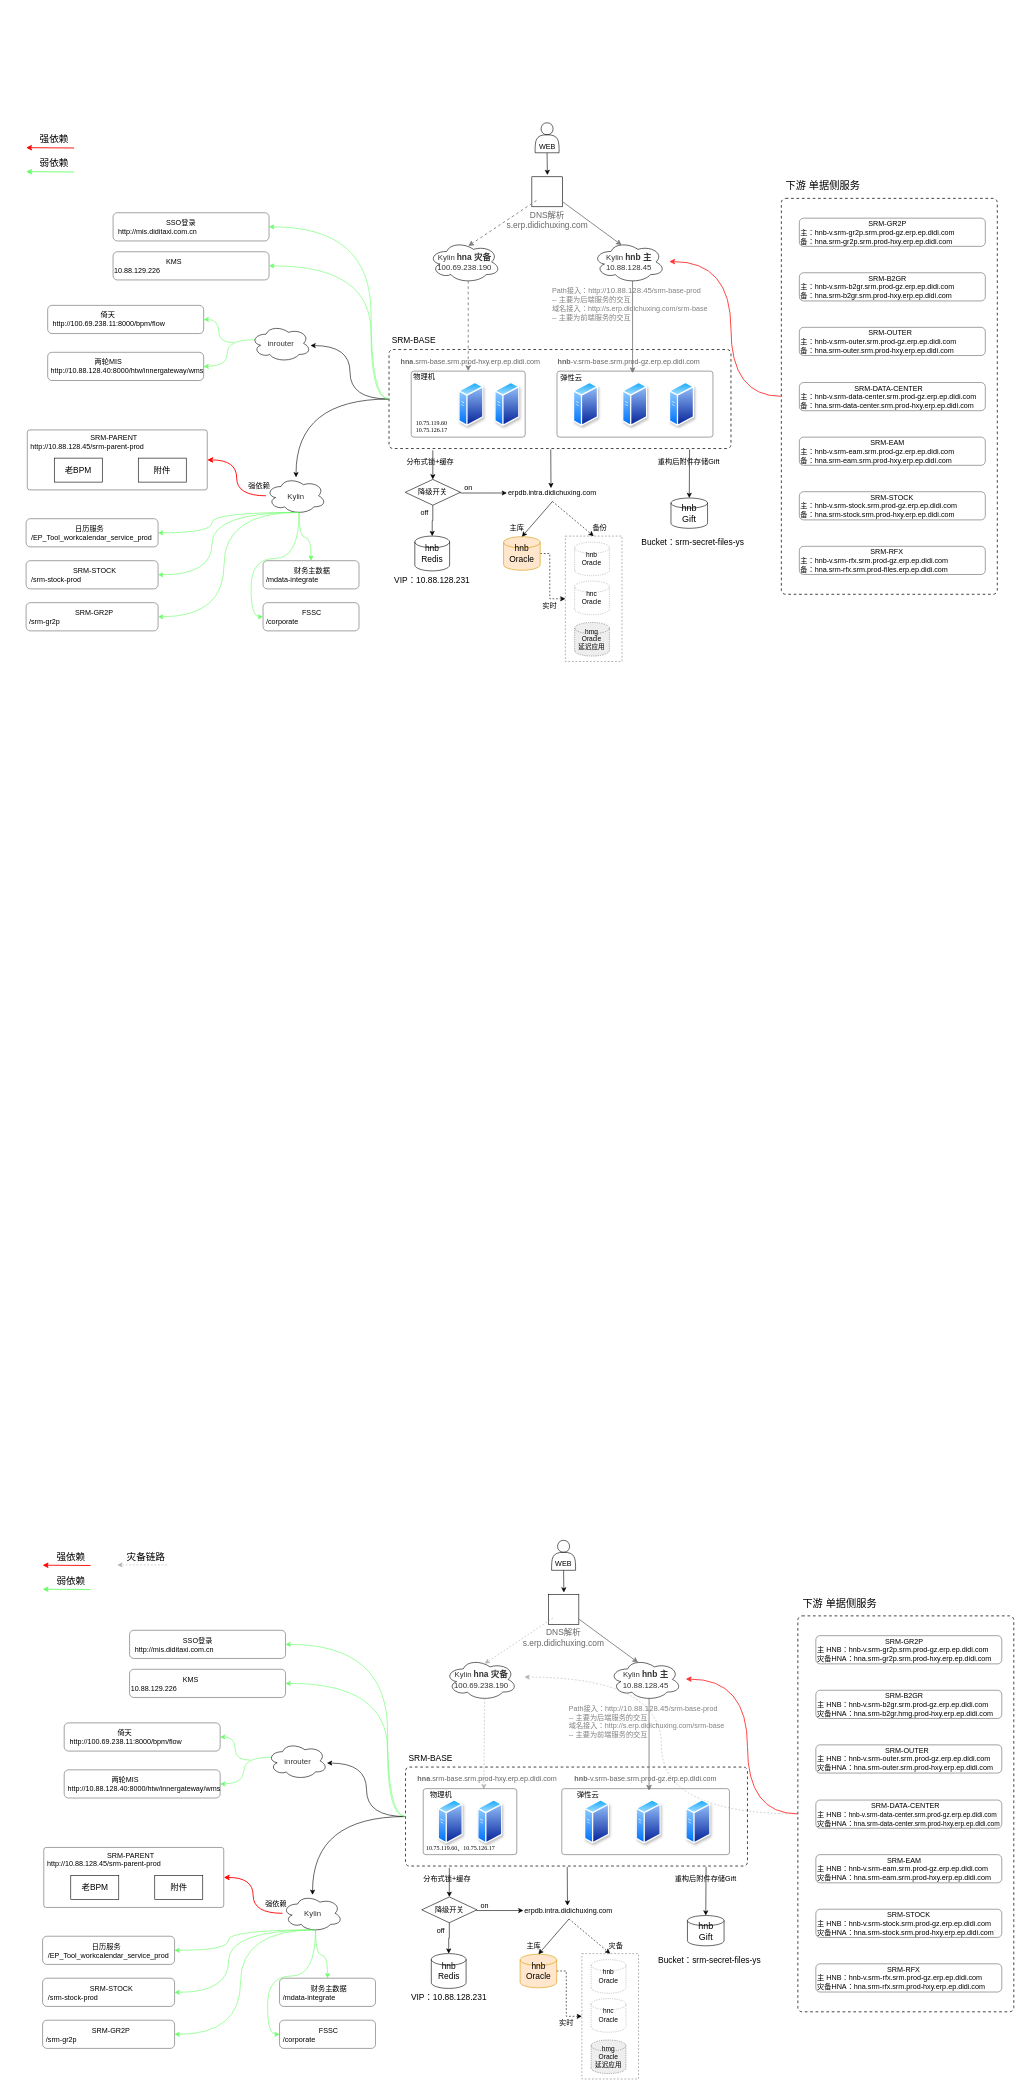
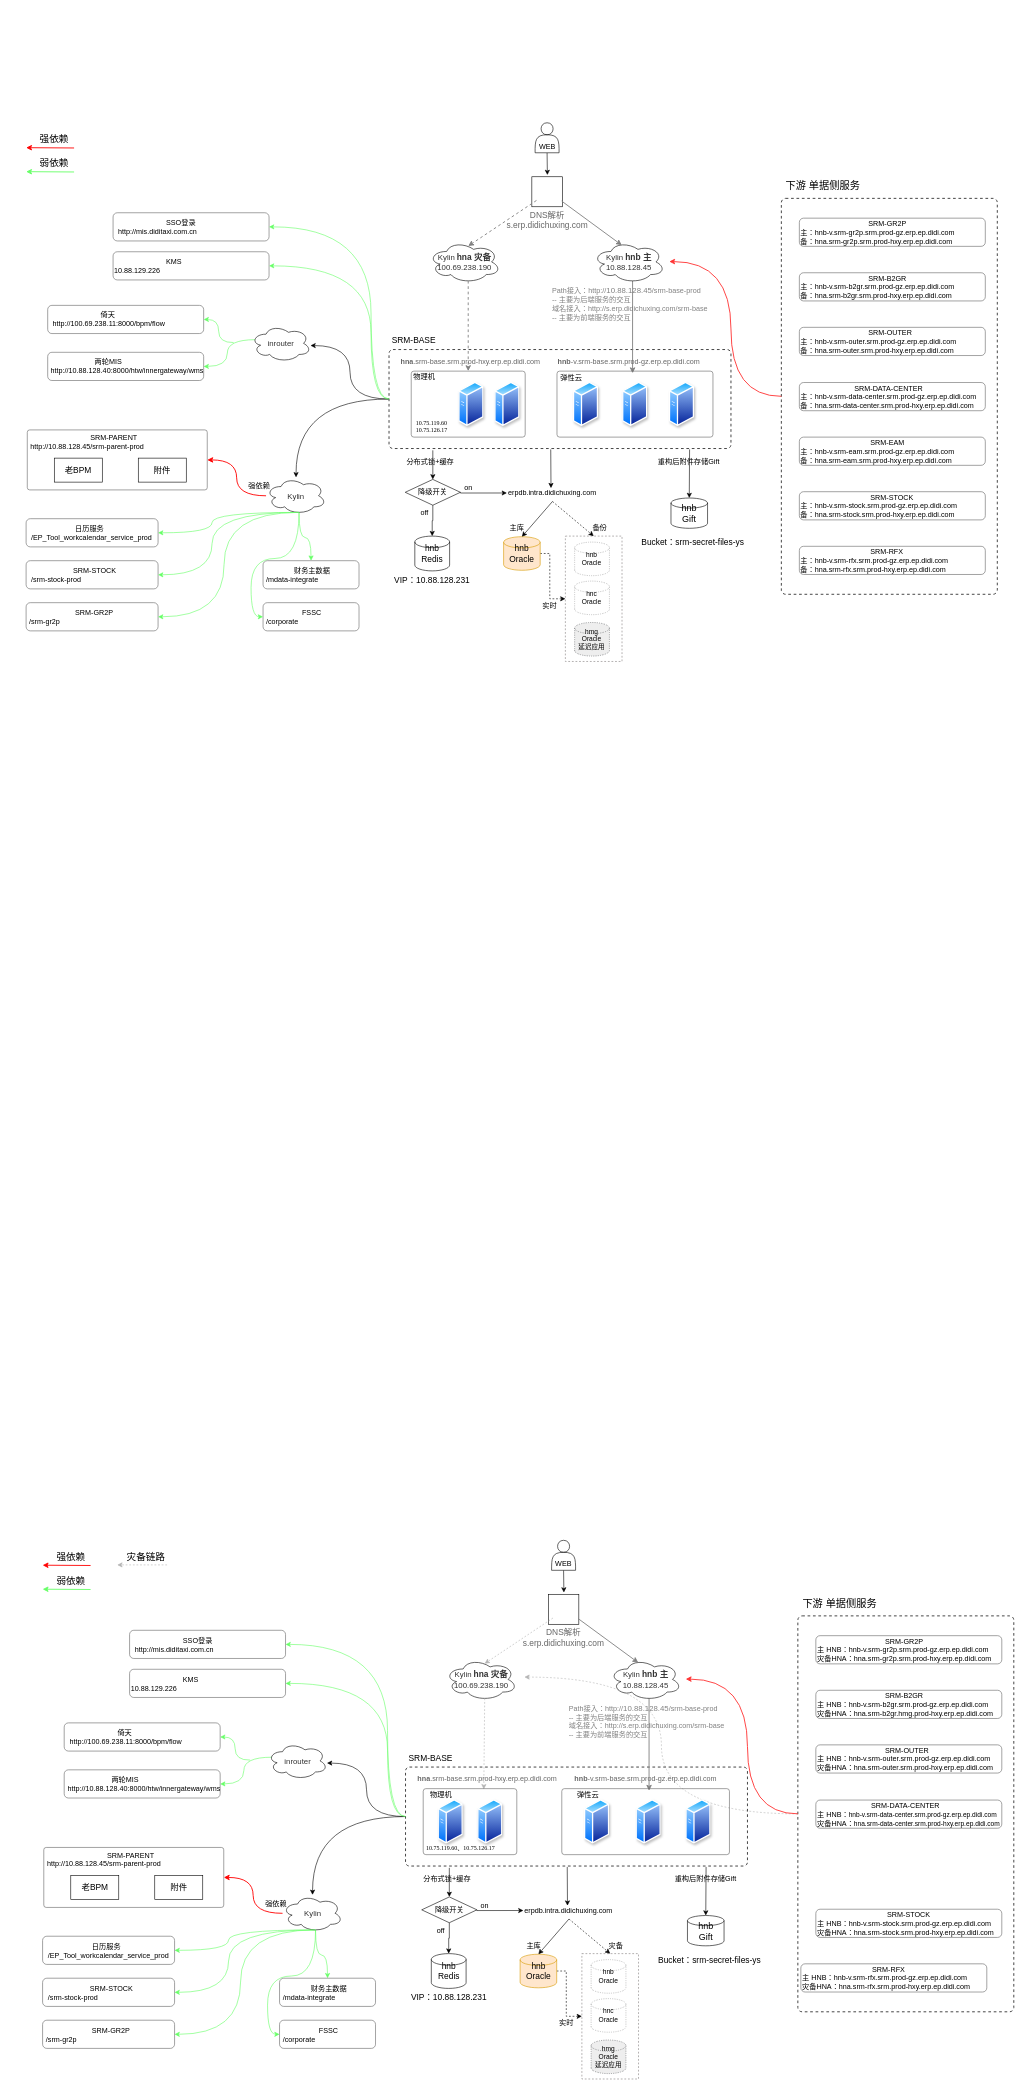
node "SRM-RFX 主：hnb-v.srm-rfx.srm.prod-gz.erp.ep.didi.com 备：hna.srm-rfx.srm.prod-files.erp.ep.didi.com": label "SRM-RFX 主：hnb-v.srm-rfx.srm.prod-gz.erp.ep.didi.com 备：hna.srm-rfx.srm.prod-files.erp.ep.didi.com" -> "SRM-RFX 主：hnb-v.srm-rfx.srm.prod-gz.erp.ep.didi.com 备：hna.srm-rfx.srm.prod-hxy.erp.ep.didi.com"
node "SRM-EAM 主 HNB：hnb-v.srm-eam.srm.prod-gz.erp.ep.didi.com 灾备HNA：hna.srm-eam.srm.prod-hxy.erp.ep.didi.com": removed
node "SRM-RFX 主 HNB：hnb-v.srm-rfx.srm.prod-gz.erp.ep.didi.com 灾备HNA：hna.srm-rfx.srm.prod-hxy.erp.ep.didi.com": moved (909, 1978) -> (894, 1978)
